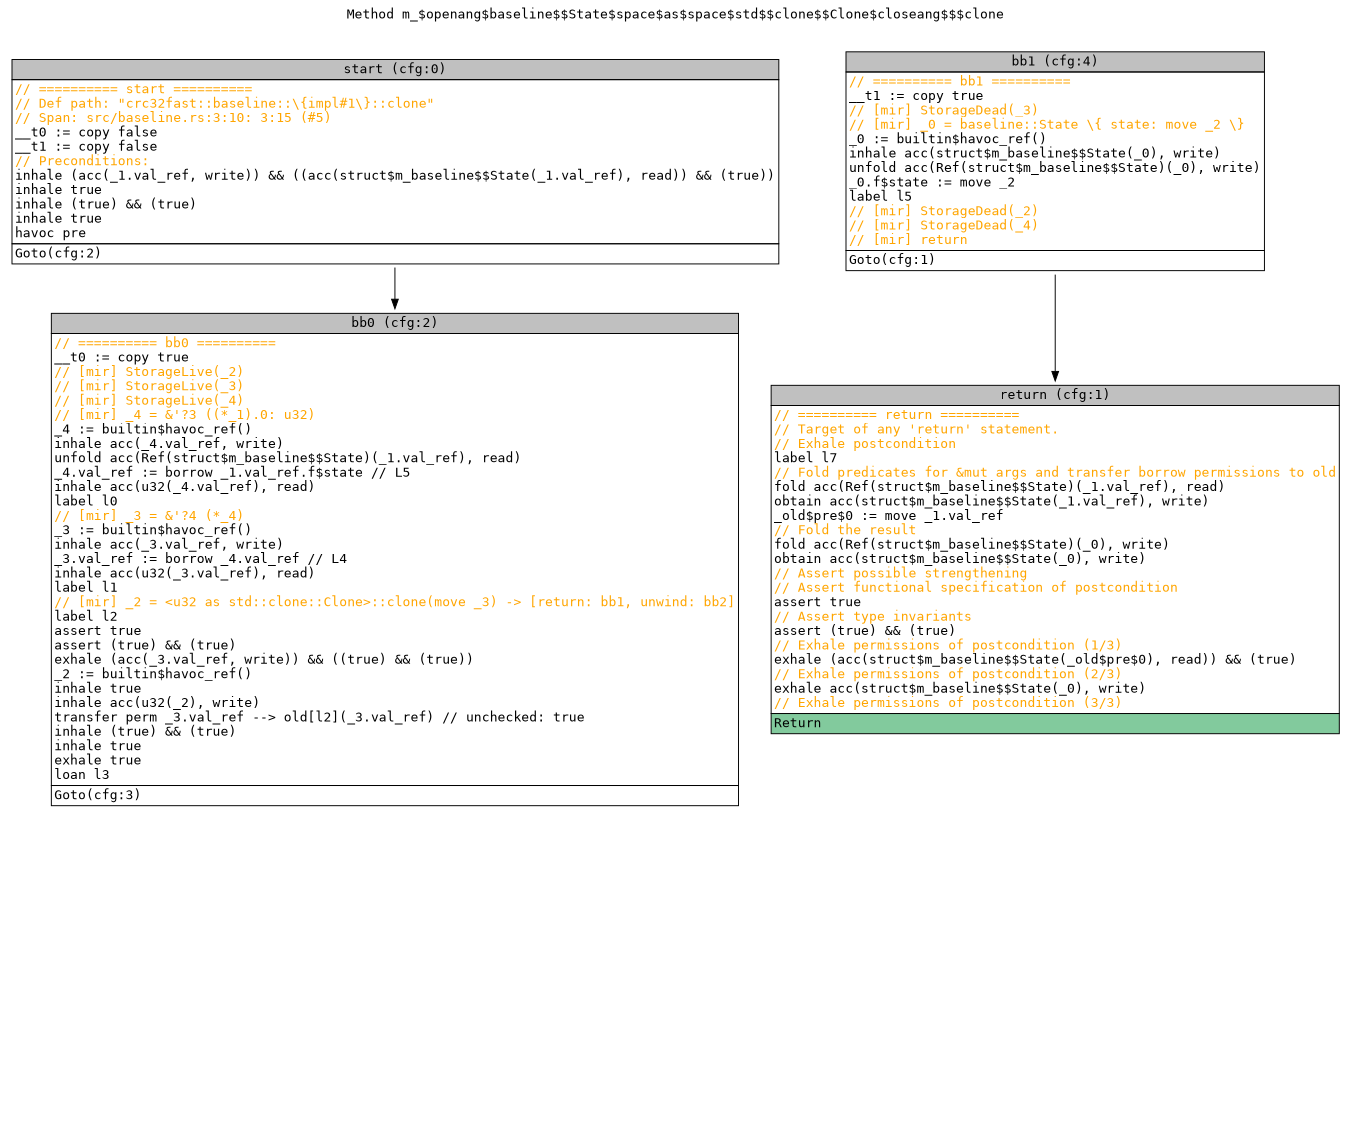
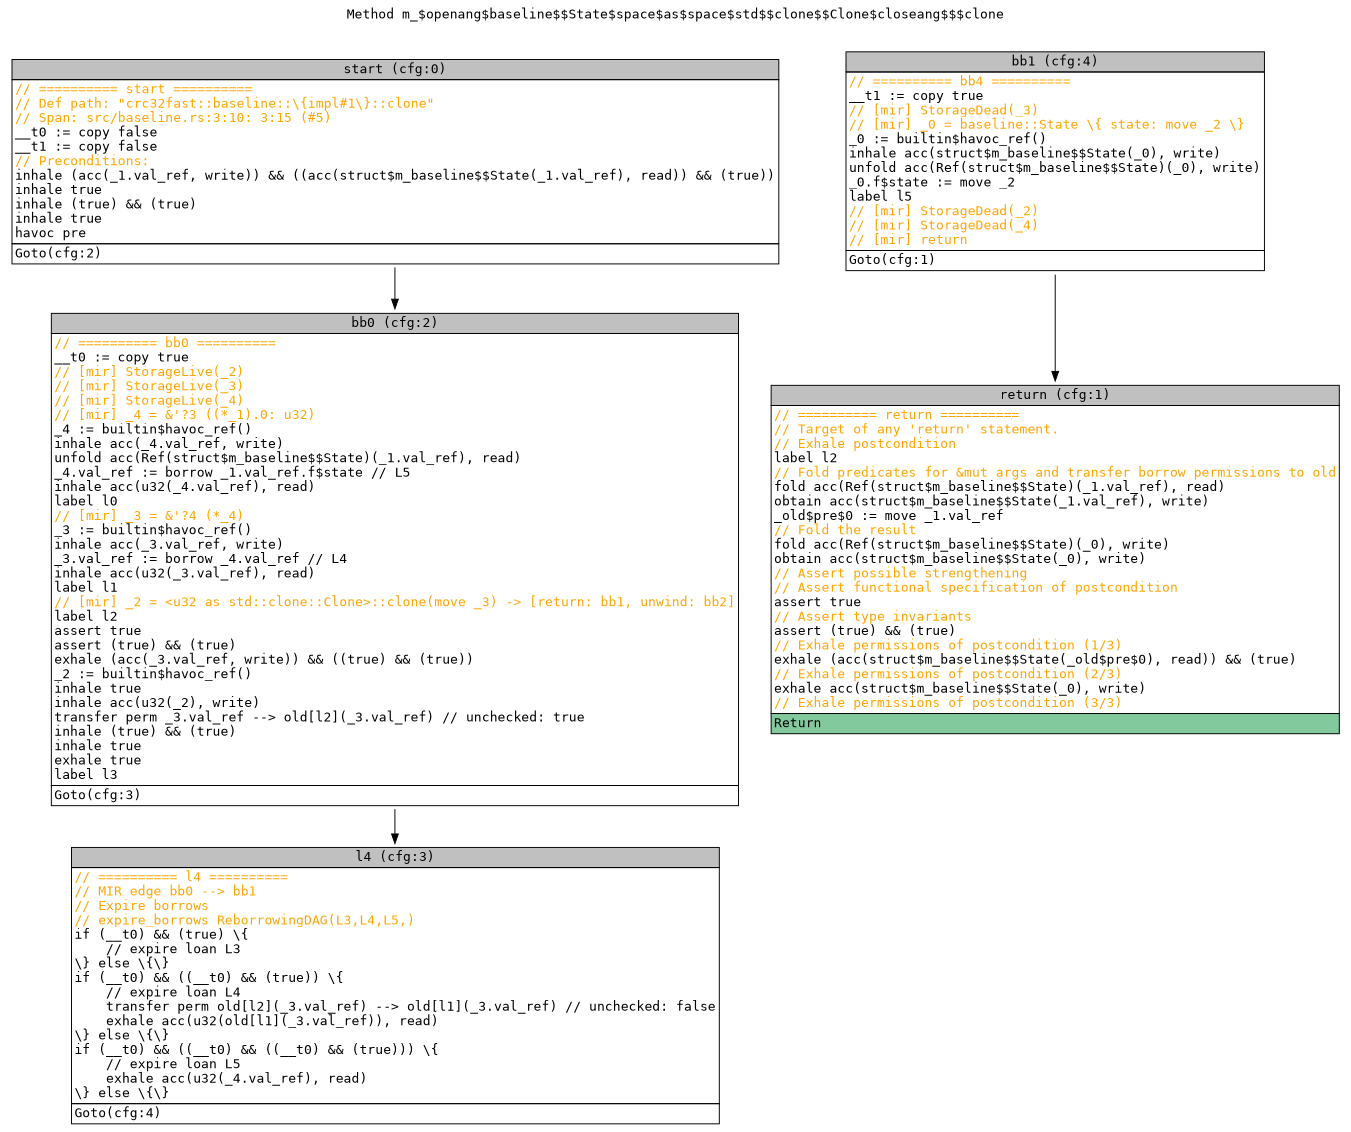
node "bb1 (cfg:4)": text "// ========== bb1 ==========" -> "// ========== bb4 =========="
node "return (cfg:1)": text "label l7" -> "label l2"
node "bb0 (cfg:2)": text "loan l3" -> "label l3"
node "l4 (cfg:3)": added
